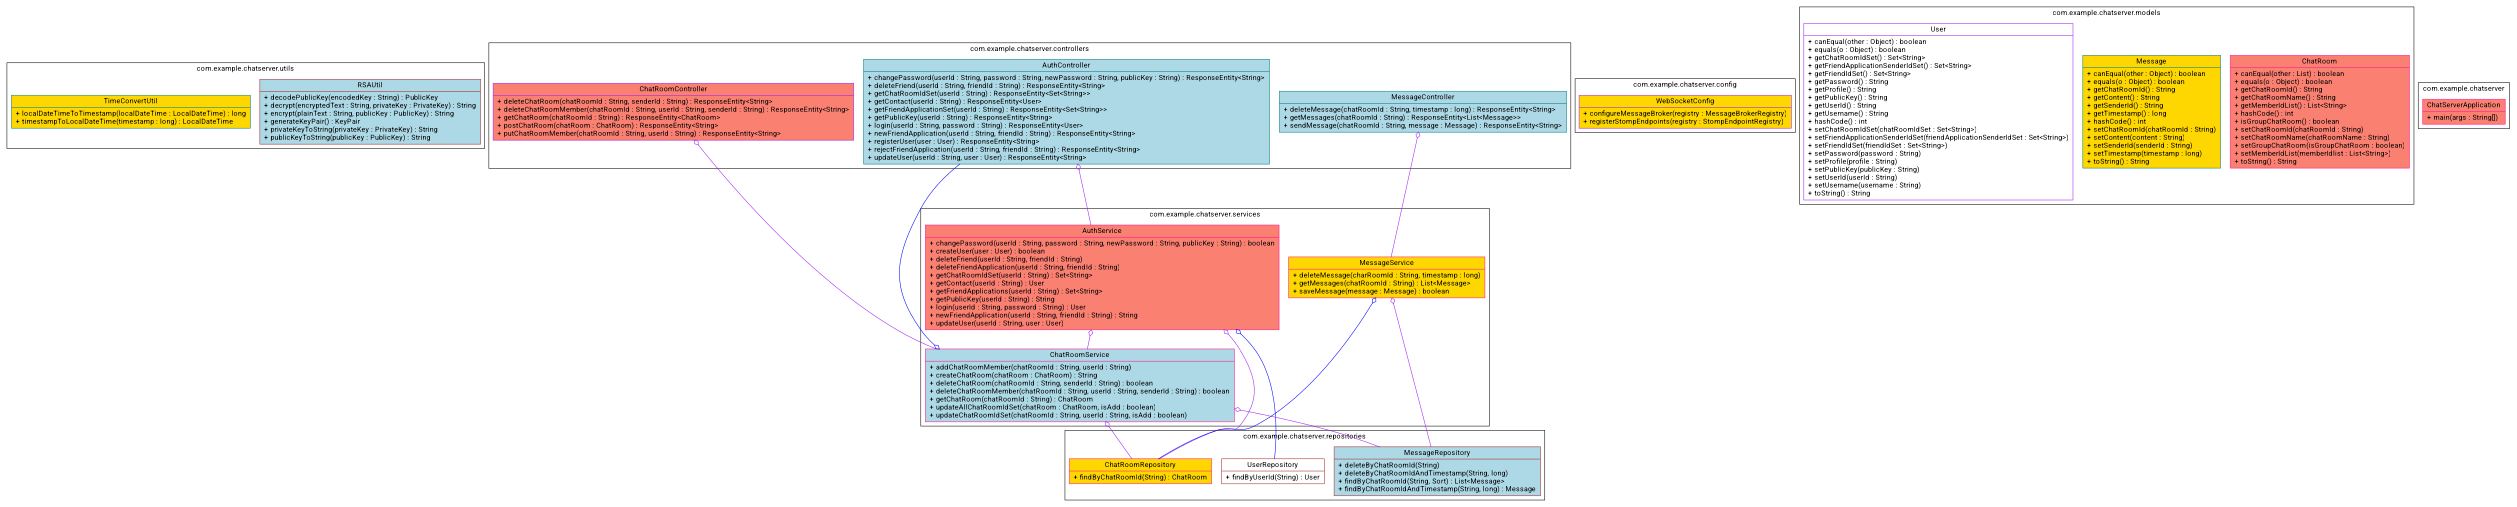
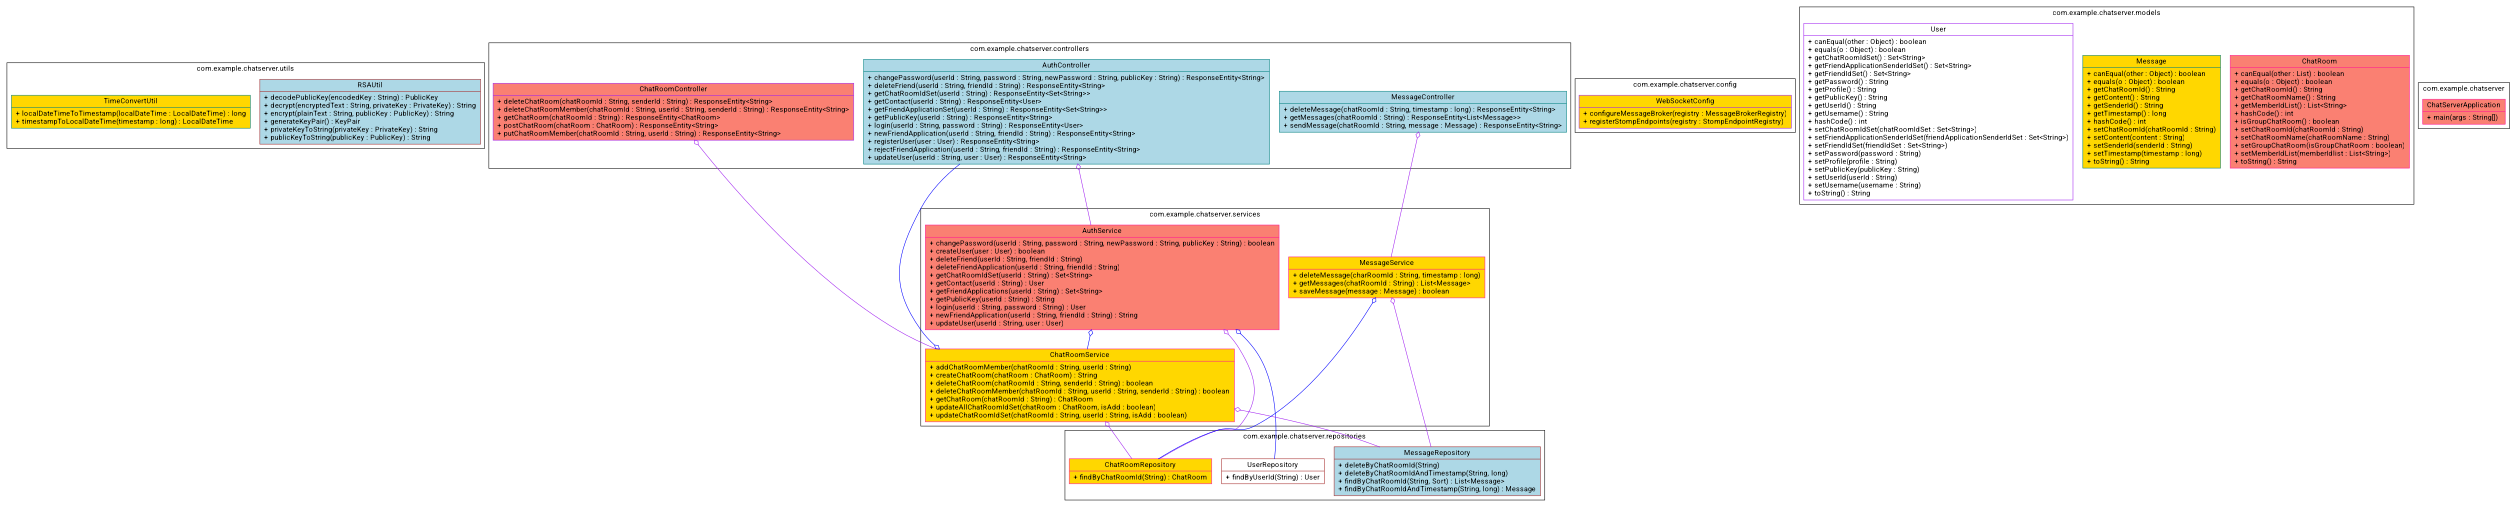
edge "ChatRoomService" -> "AuthService": color purple -> blue
node "ChatRoomService": fillcolor lightblue -> gold
